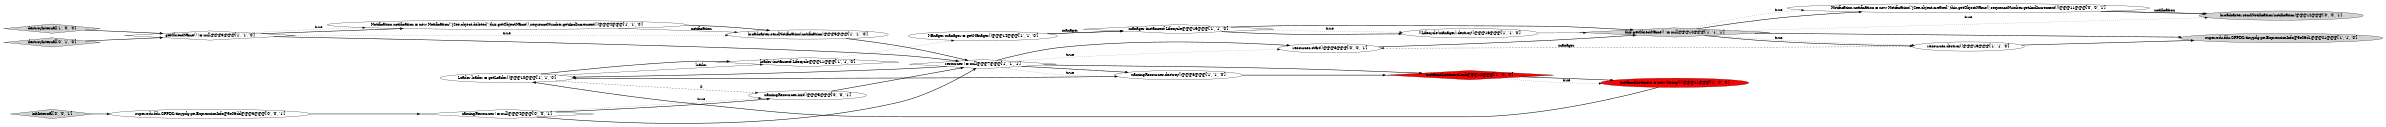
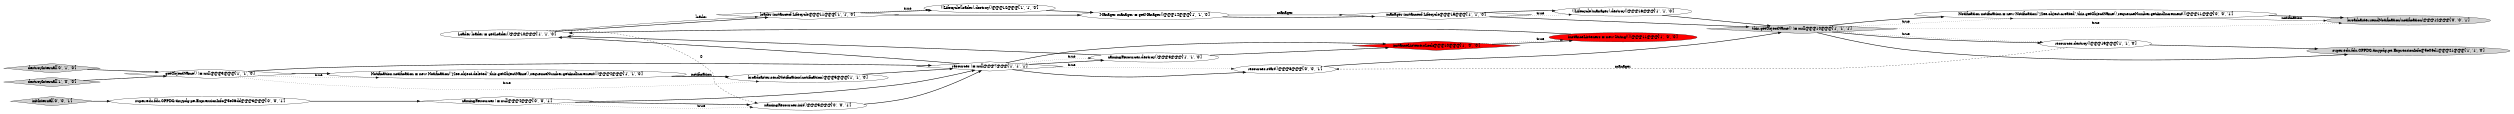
node "((Lifecycle)loader).destroy()@@@12@@@['1', '1', '0']": added
edge "((Lifecycle)manager).destroy()@@@16@@@['1', '1', '0']" -> "this.getObjectName() != null@@@10@@@['1', '1', '1']": style solid -> bold
edge "loader instanceof Lifecycle@@@11@@@['1', '1', '0']" -> "Manager manager = getManager()@@@14@@@['1', '1', '0']": style dotted -> bold
